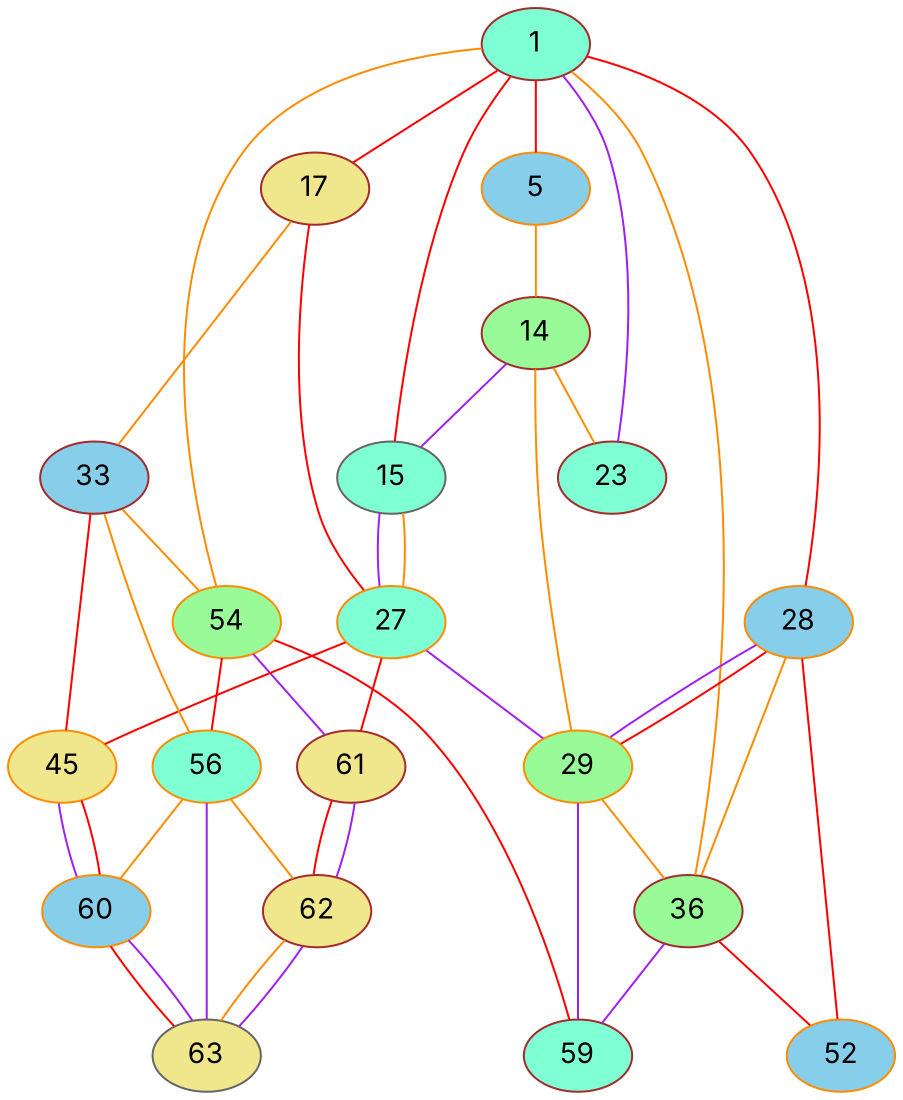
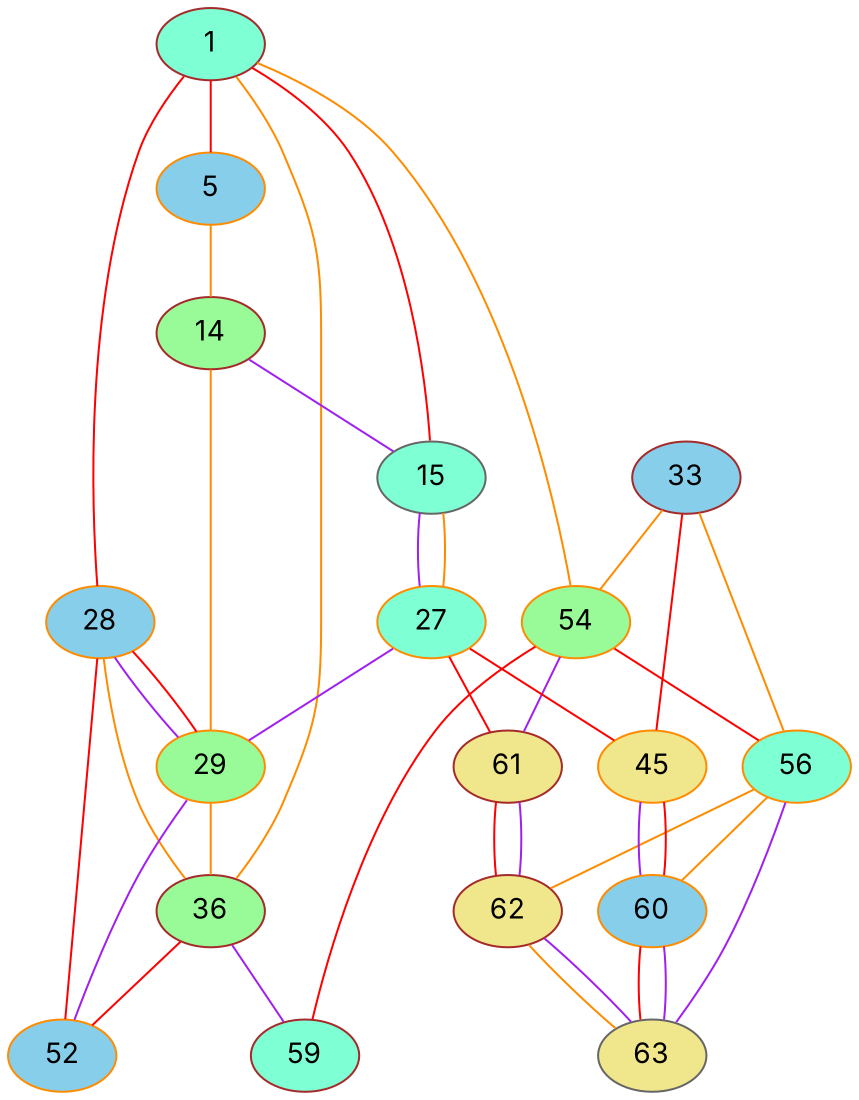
node "17": removed
node "23": removed
edge "29" -- "59": now "29" -- "52"
